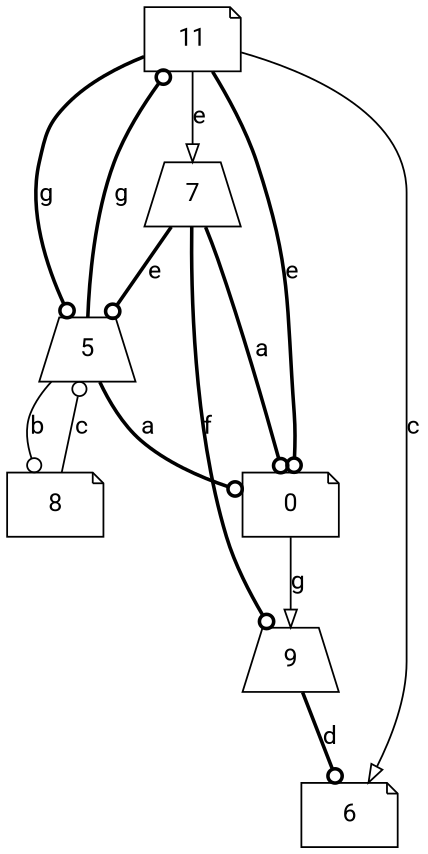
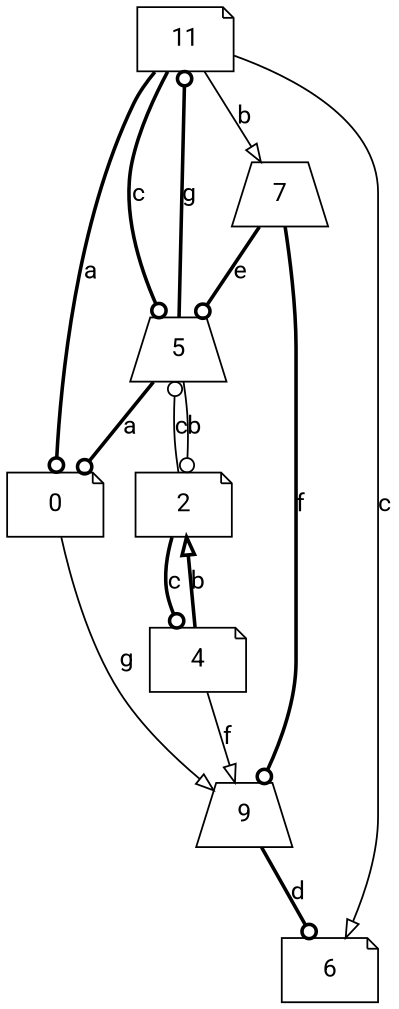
edge "11" -> "7": label "e" -> "b"
edge "11" -> "5": label "g" -> "c"
edge "11" -> "0": label "e" -> "a"
edge "7" -> "0": removed, label "a"
node "8": label "8" -> "2"
node "4": added
